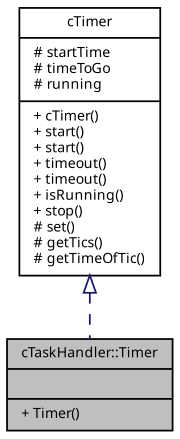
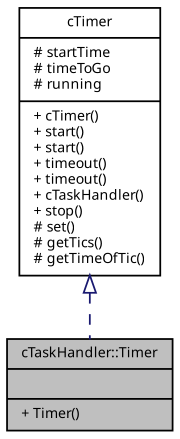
node "cTimer": text "+ isRunning()" -> "+ cTaskHandler()"
